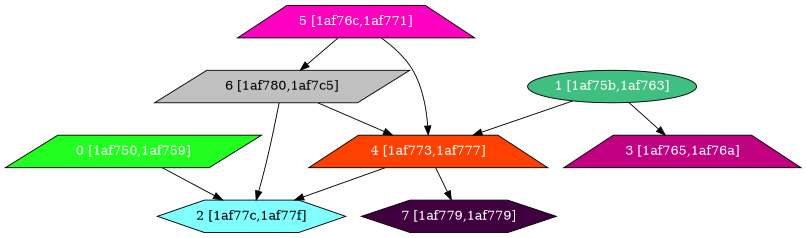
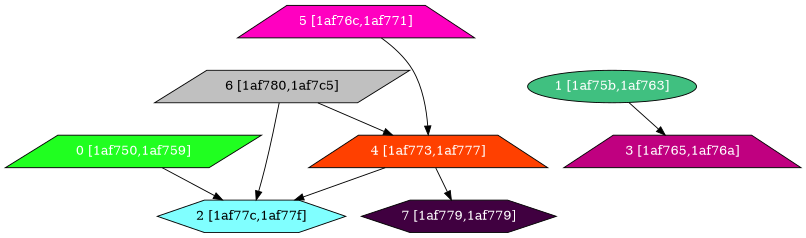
edge "5 [1af76c,1af771]" -> "6 [1af780,1af7c5]": removed
edge "1 [1af75b,1af763]" -> "4 [1af773,1af777]": removed
